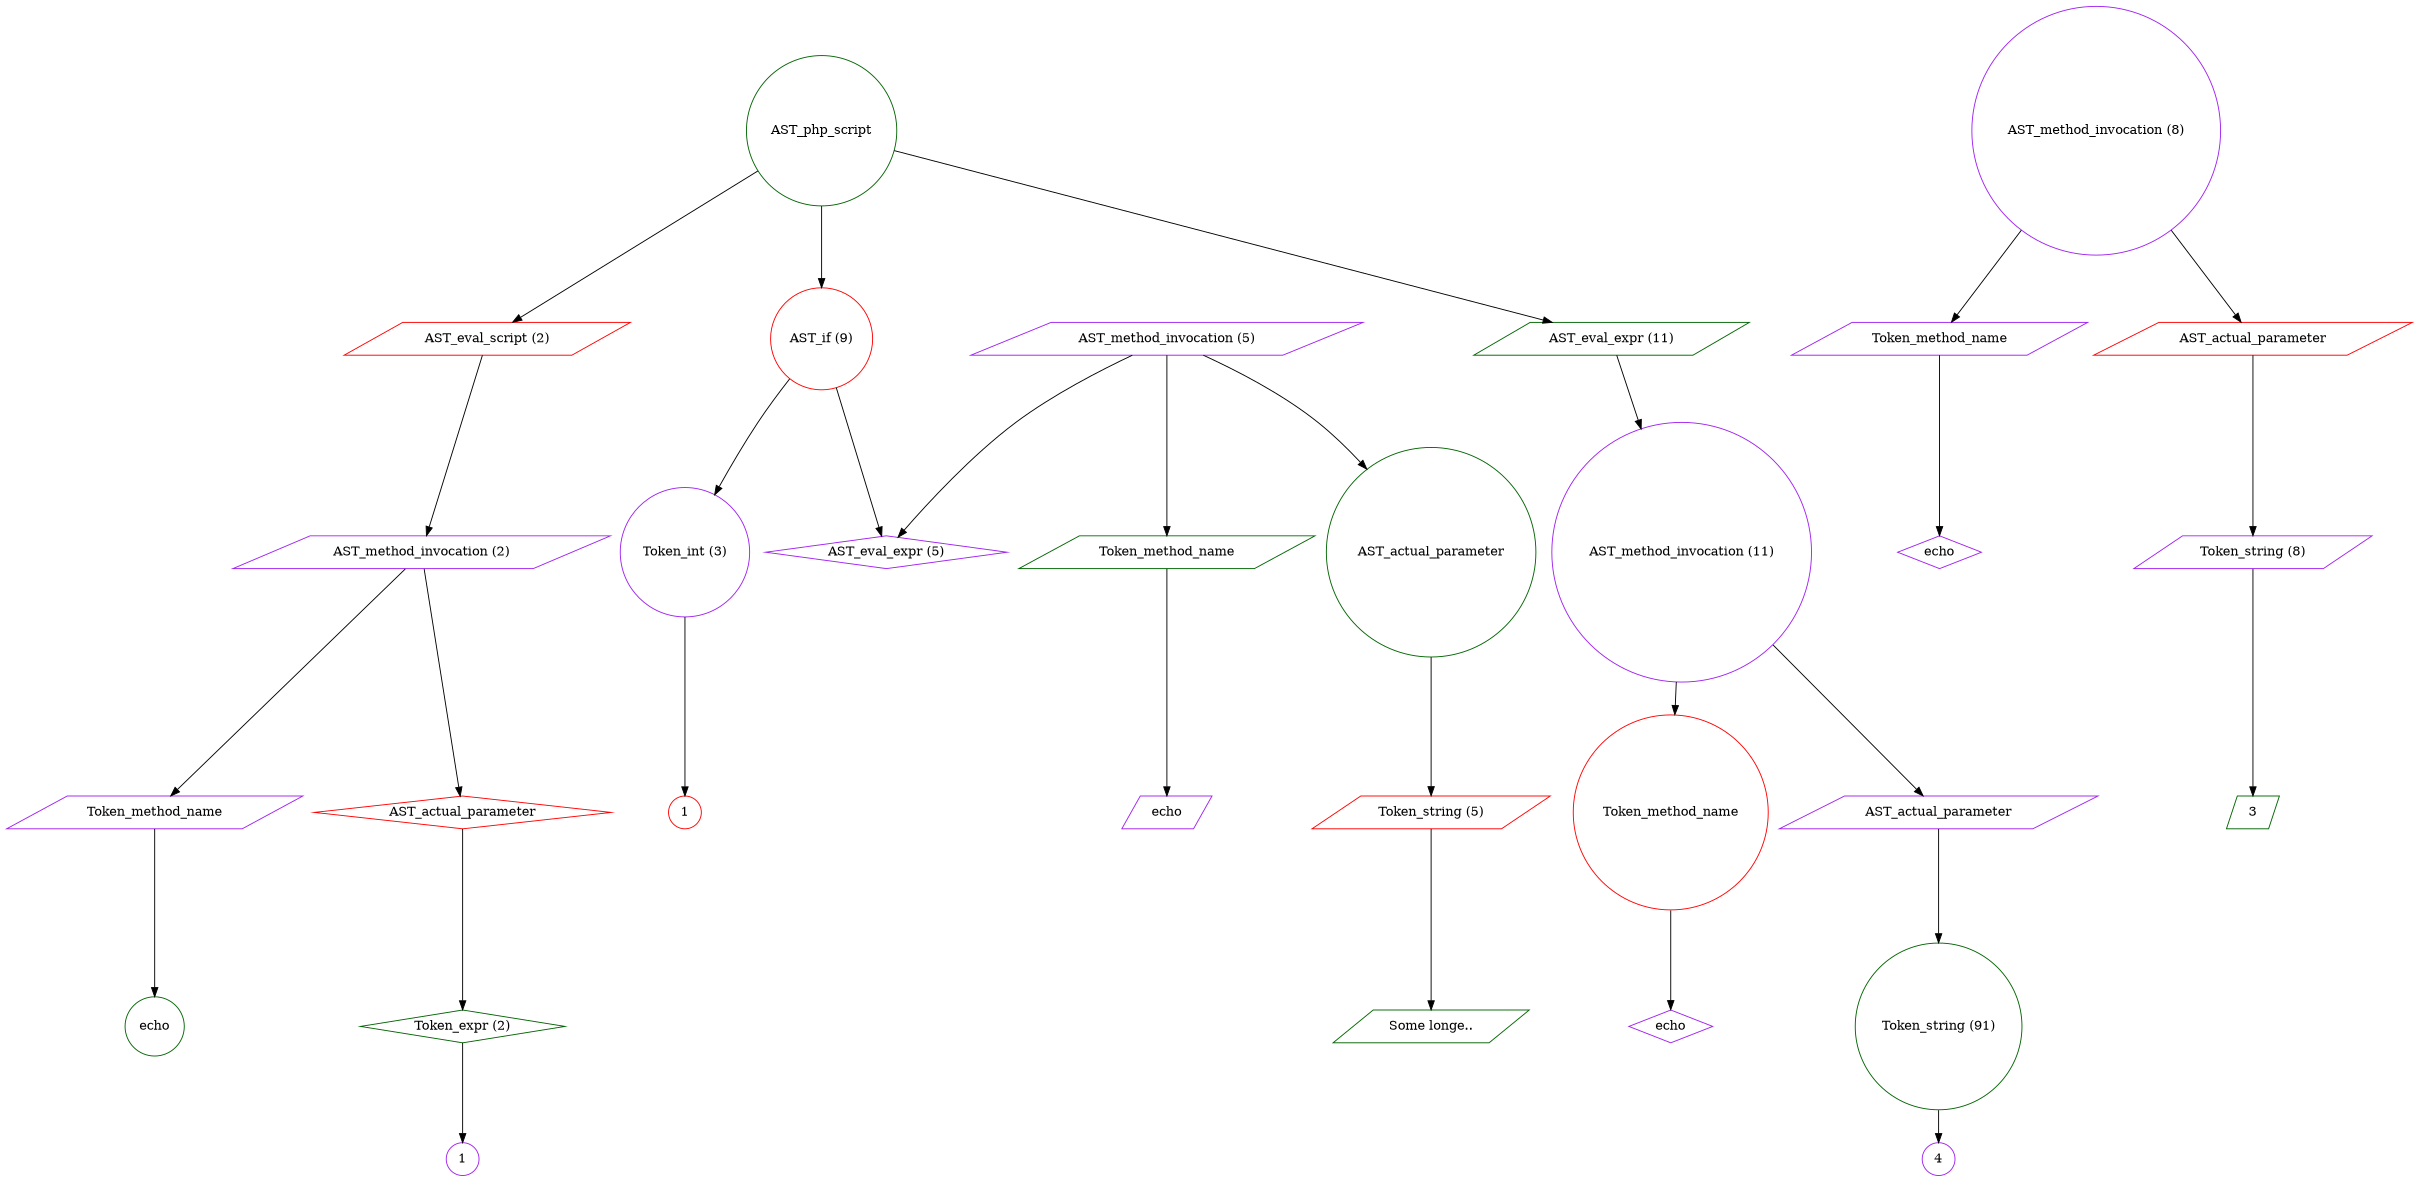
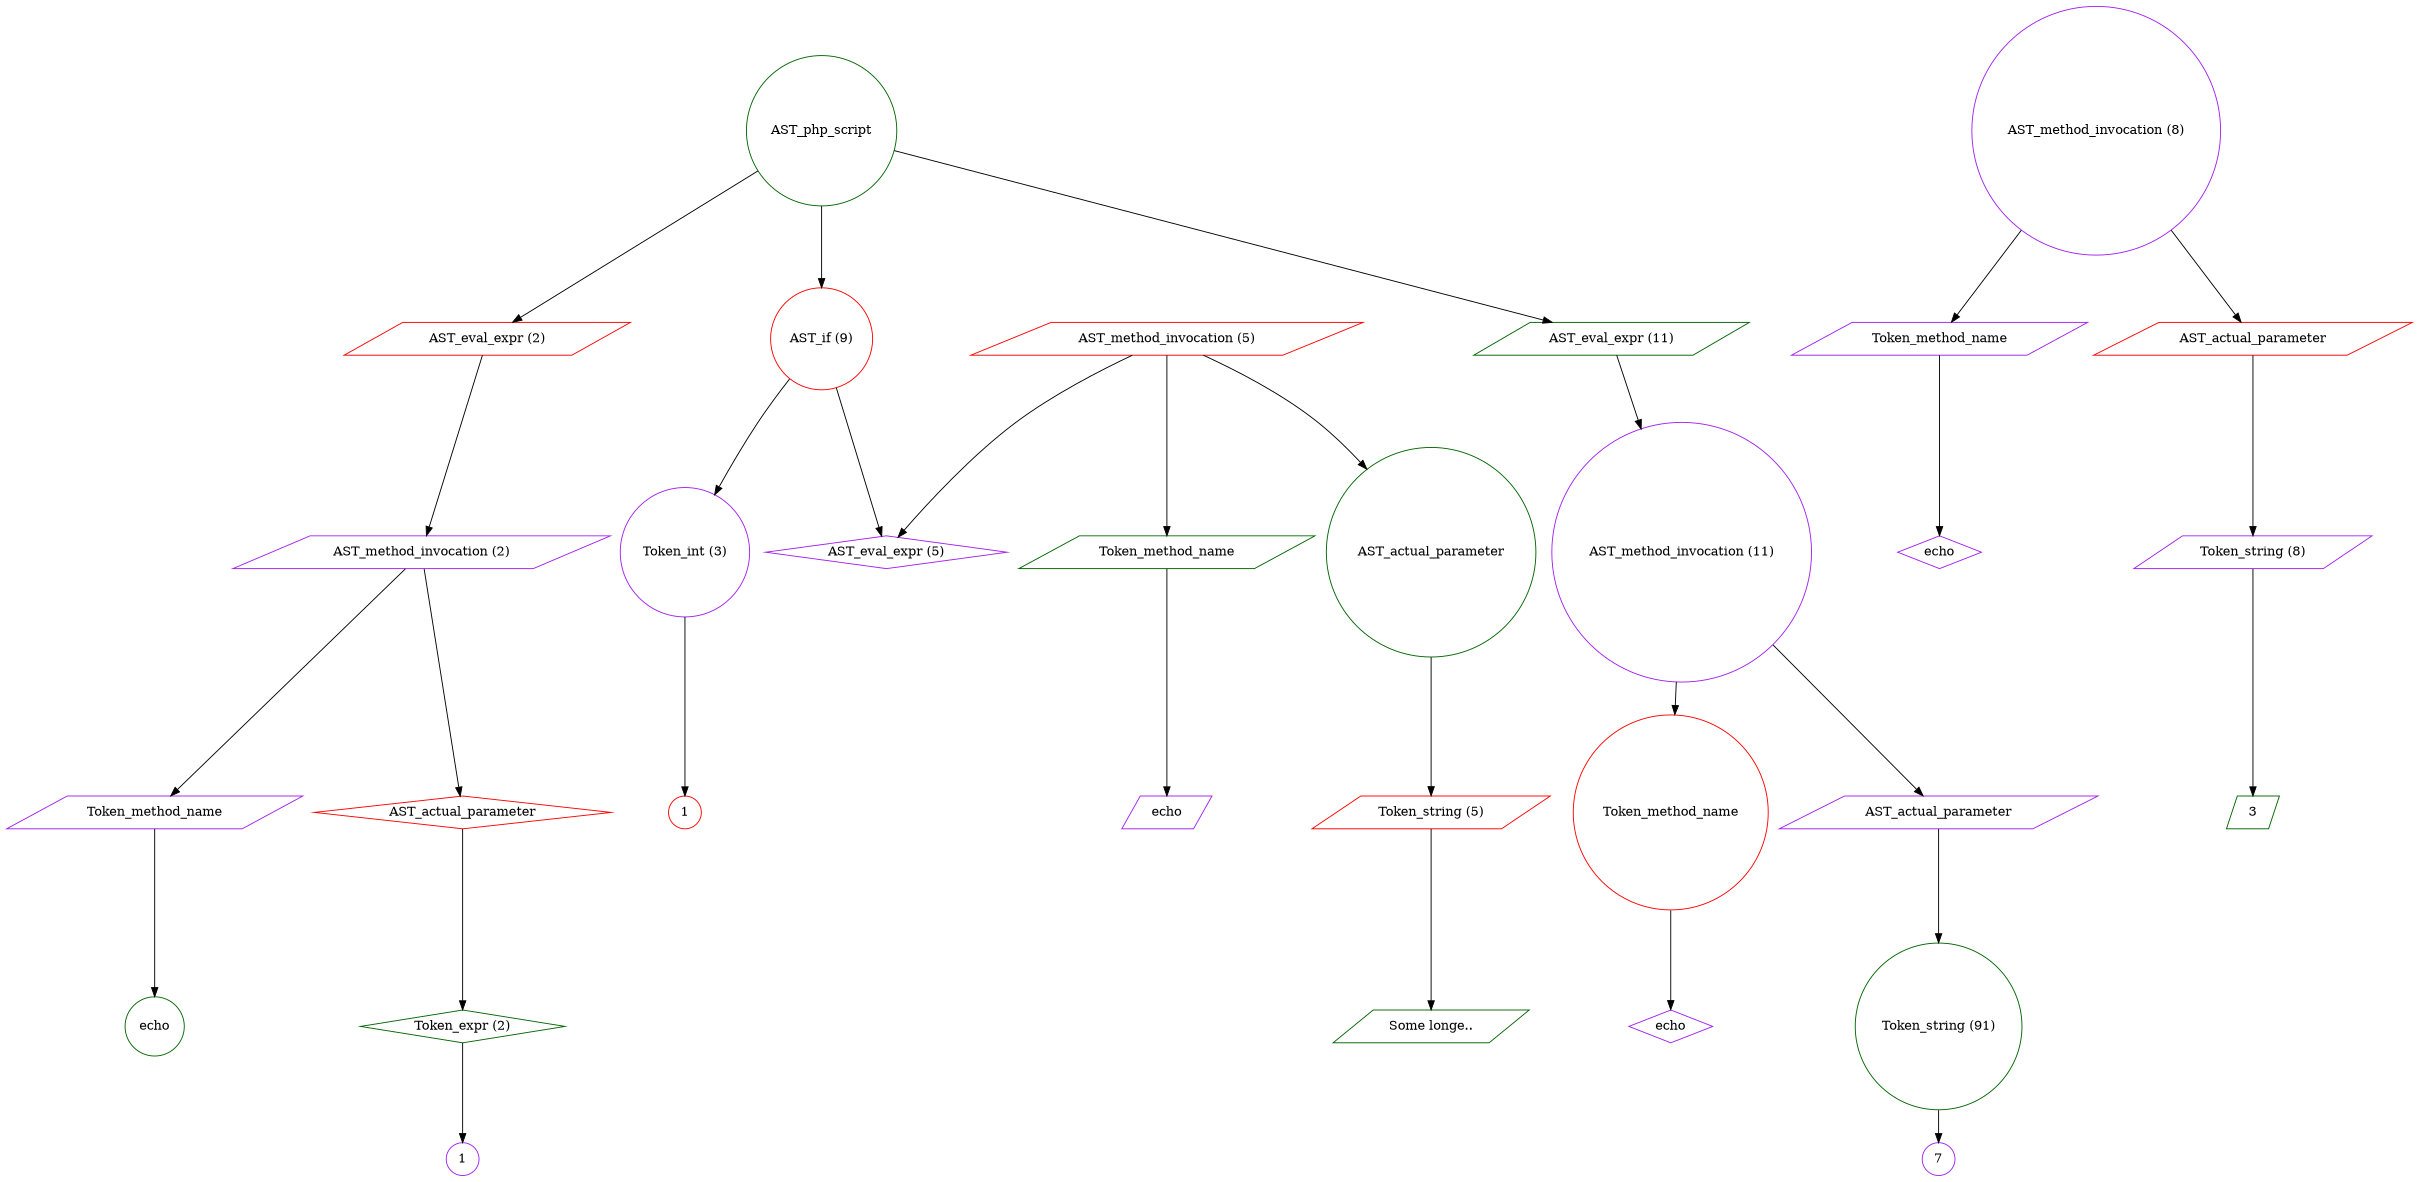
node "AST_eval_script (2)": label "AST_eval_script (2)" -> "AST_eval_expr (2)"
node "AST_method_invocation (5)": color purple -> red
node "4": label "4" -> "7"
